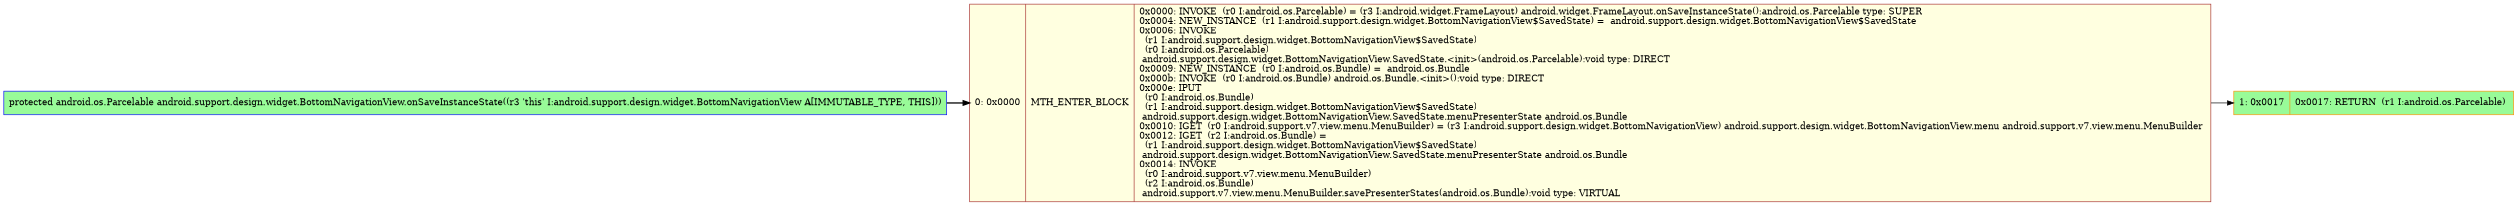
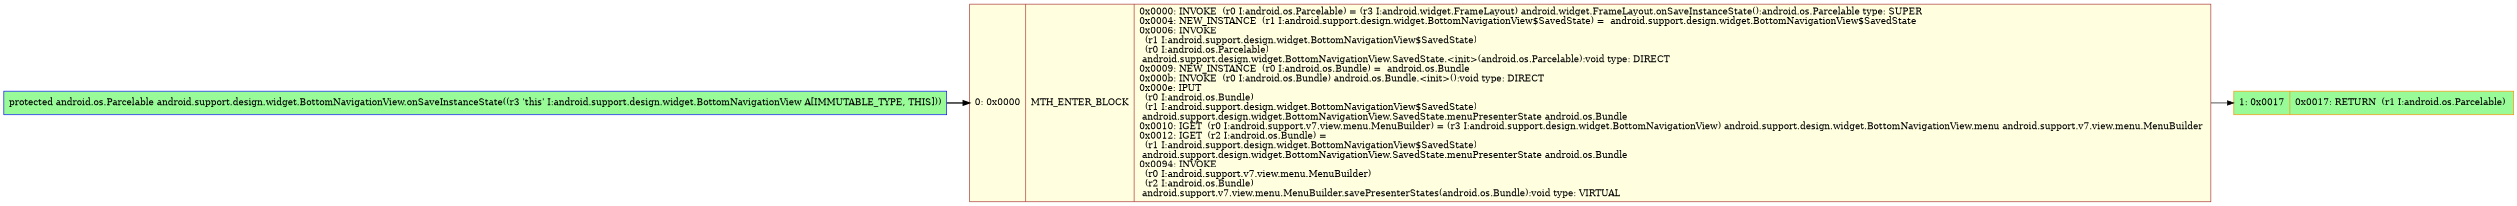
node "0: 0x0000": text "0x0014: INVOKE" -> "0x0094: INVOKE"
